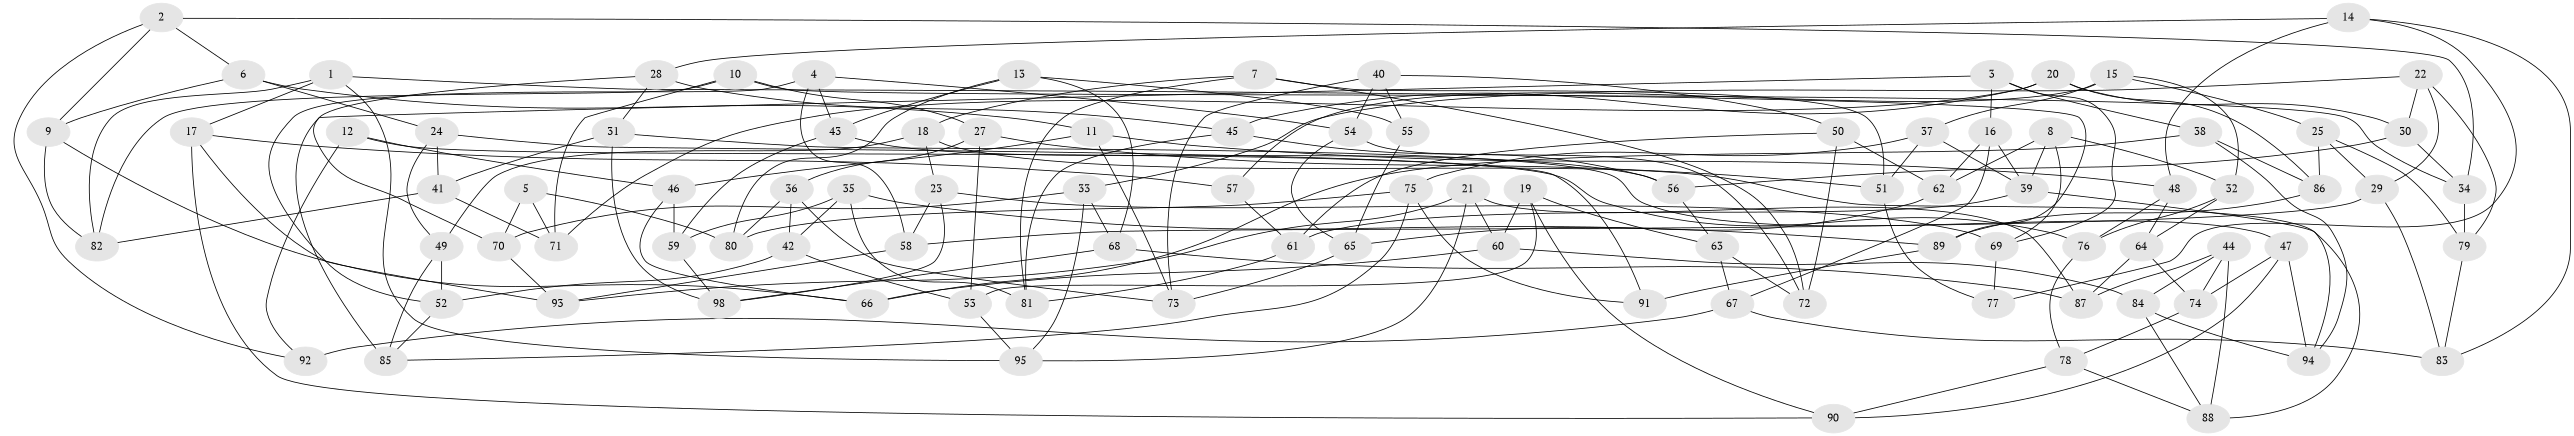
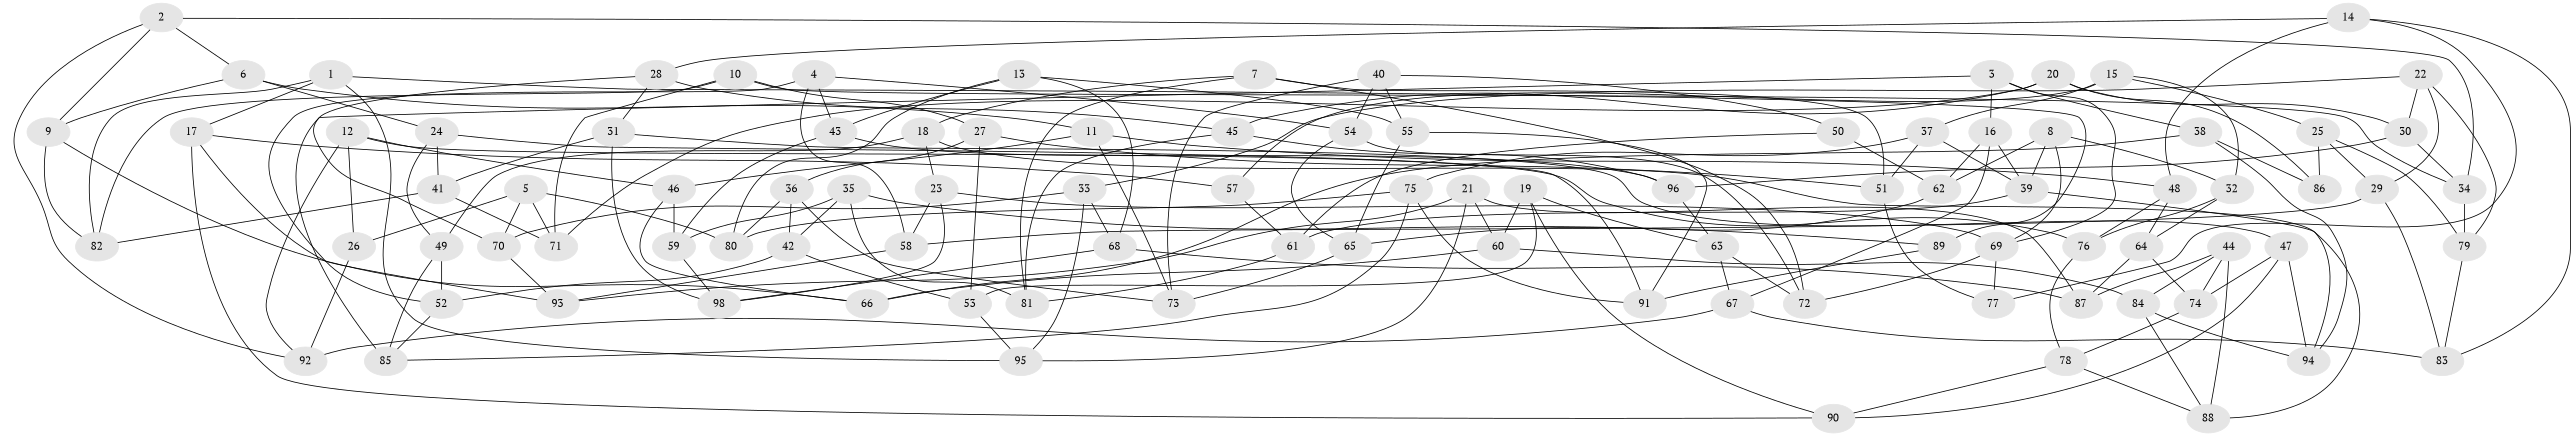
edge "55" -- "91": added
node "56": label "56" -> "96"
edge "50" -- "72": now "69" -- "72"
edge "86" -- "89": removed
node "26": added
